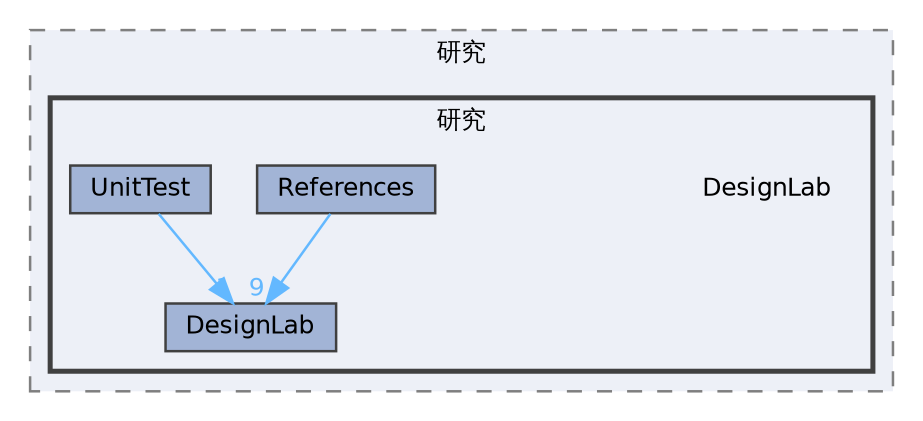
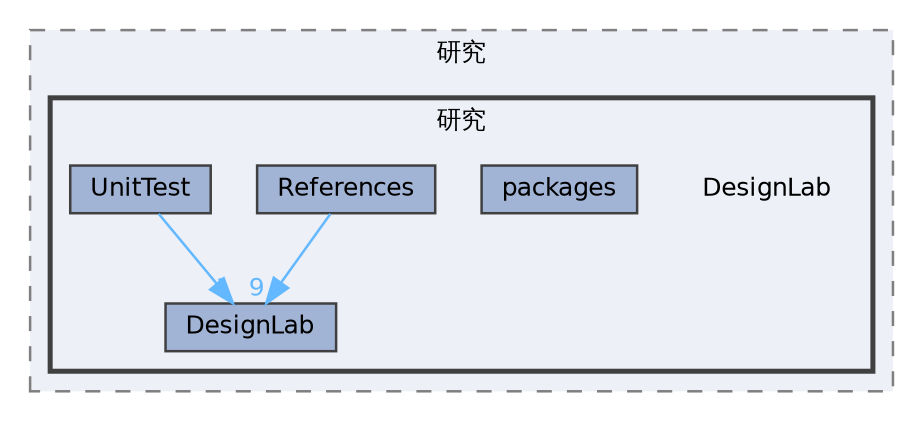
node "packages": added
